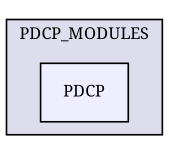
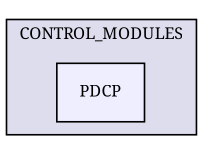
cluster "PDCP_MODULES": label "PDCP_MODULES" -> "CONTROL_MODULES"
